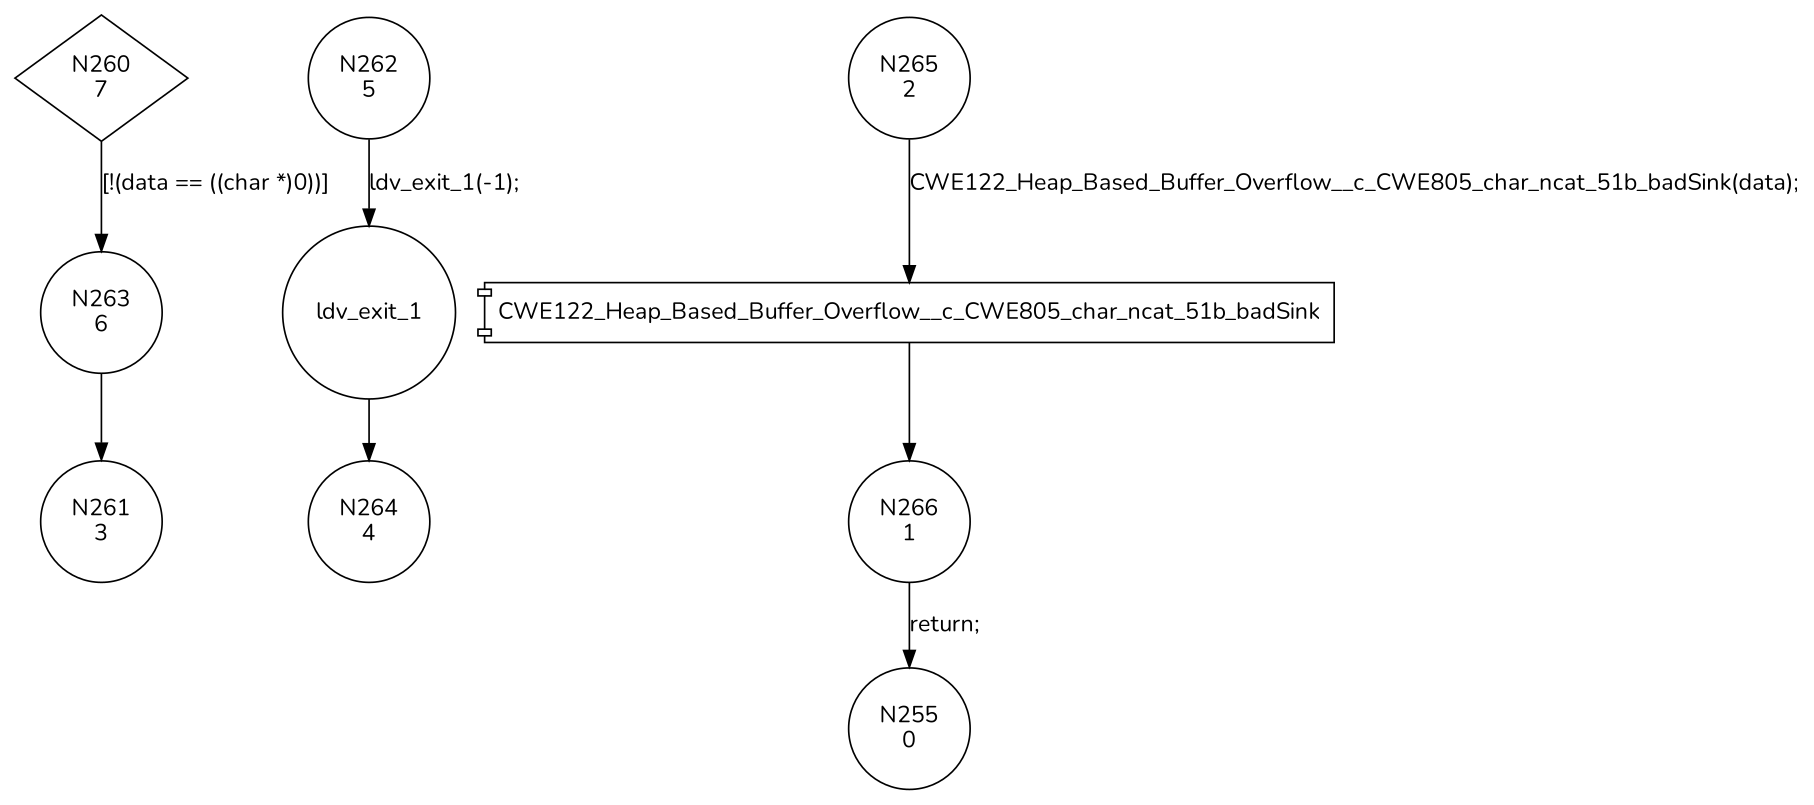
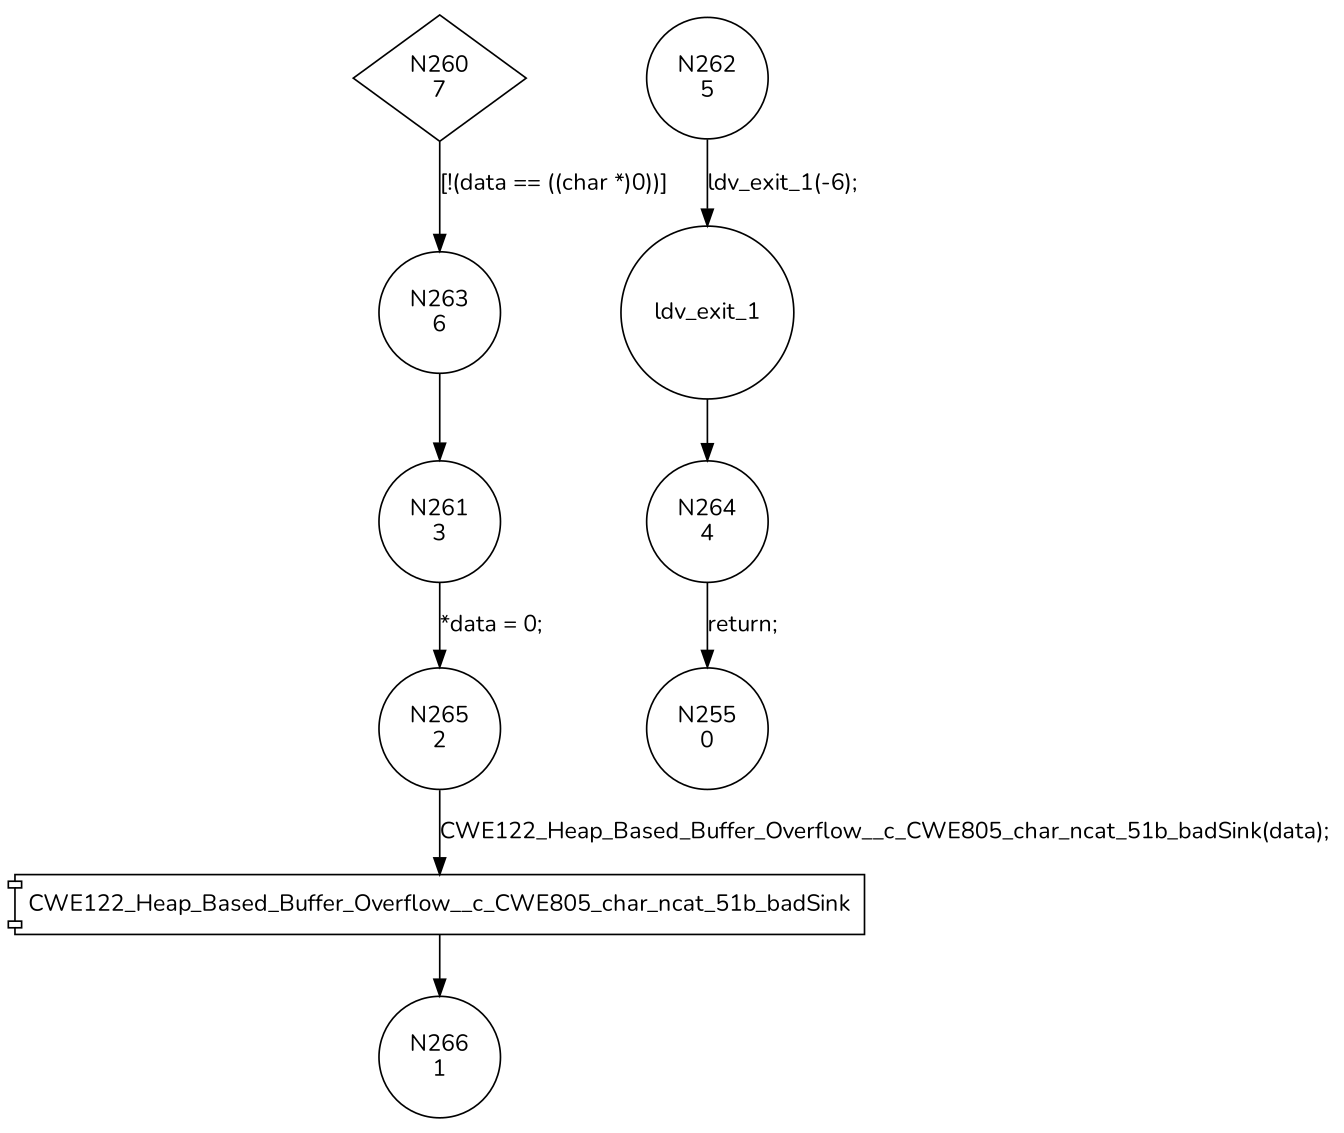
edge "N262 5" -> "ldv_exit_1": label "ldv_exit_1(-1);" -> "ldv_exit_1(-6);"
edge "N261 3" -> "N265 2": added, label "*data = 0;"
edge "N266 1" -> "N255 0": now "N264 4" -> "N255 0"
